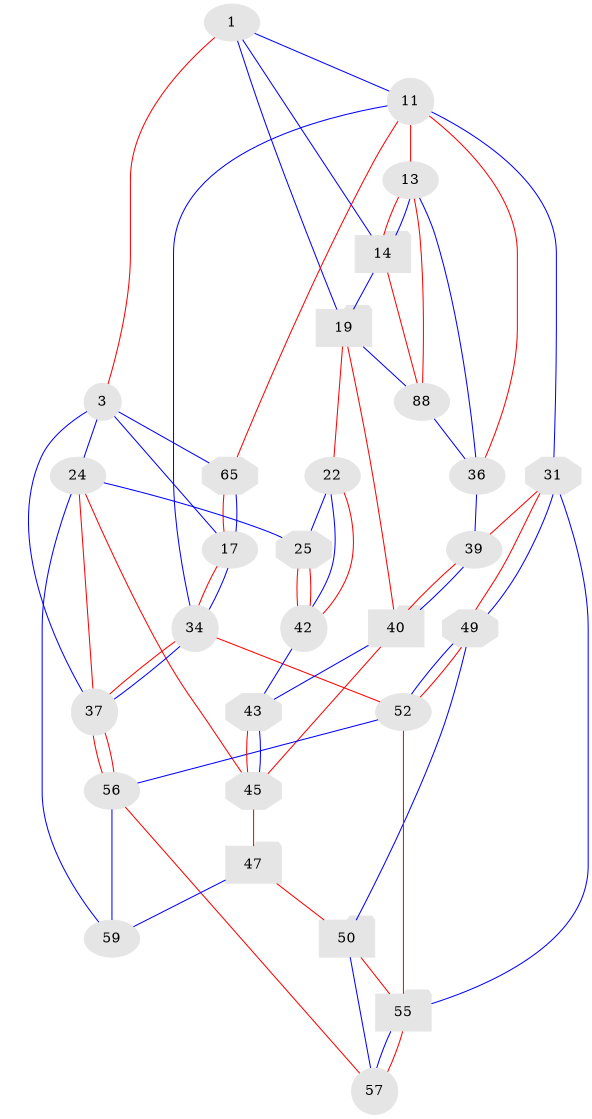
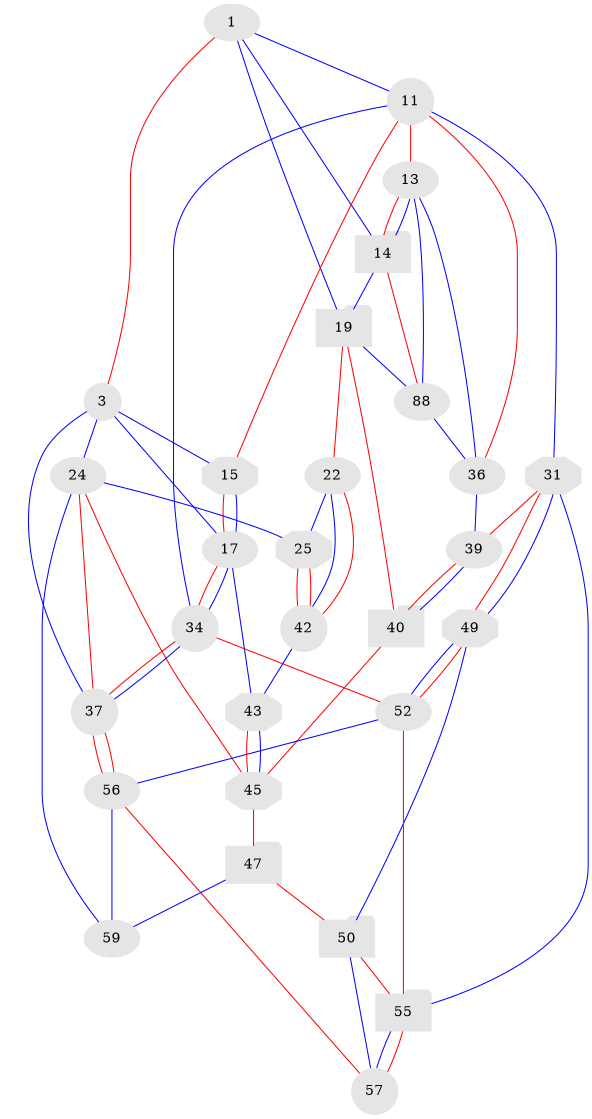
edge "13" -- "88": color red -> blue
node "65": label "65" -> "15"
edge "40" -- "43": now "17" -- "43"
